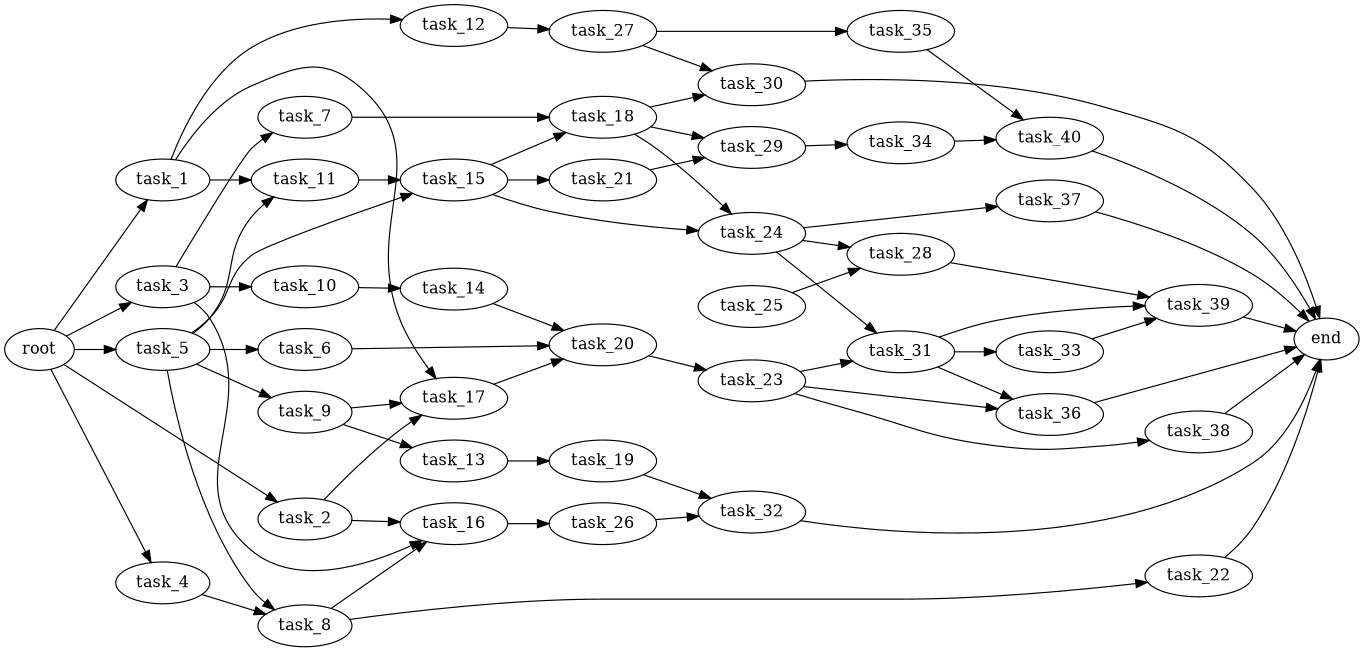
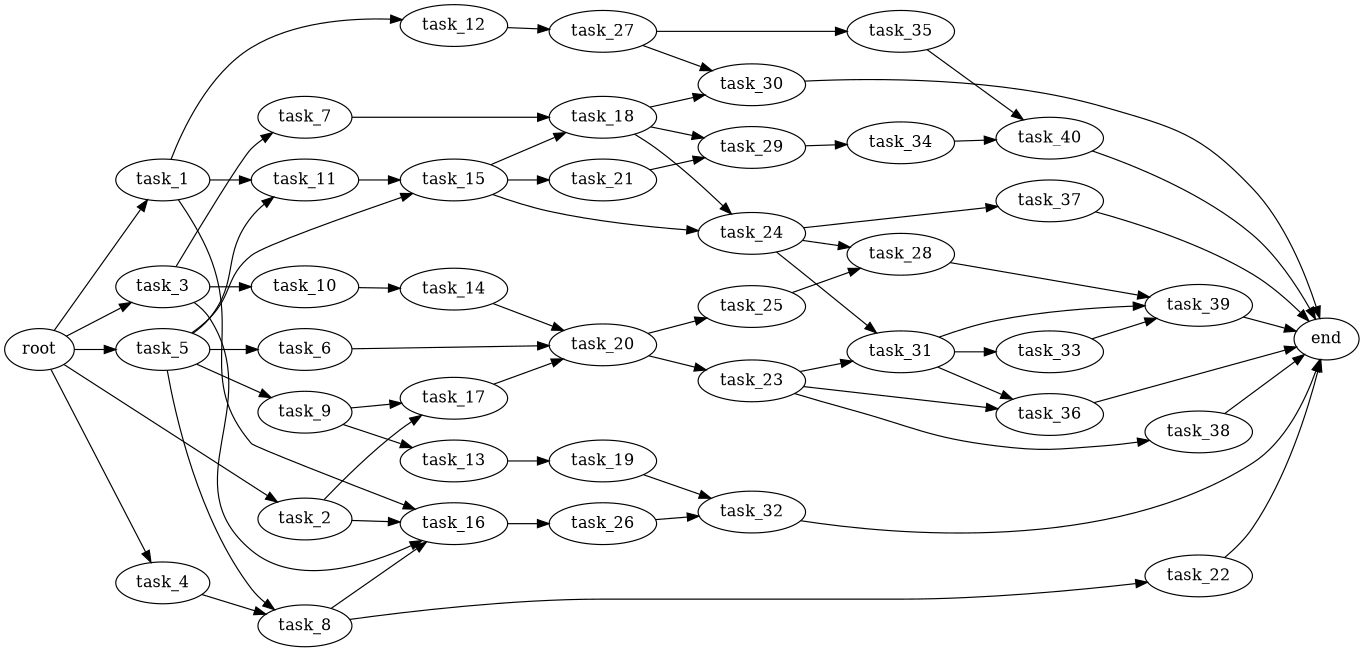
edge "task_1" -> "task_17": now "task_1" -> "task_16"
edge "task_20" -> "task_25": added
